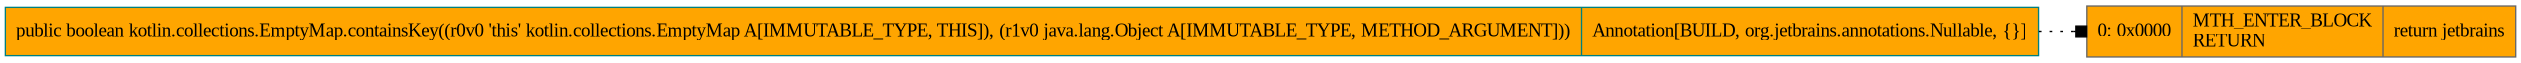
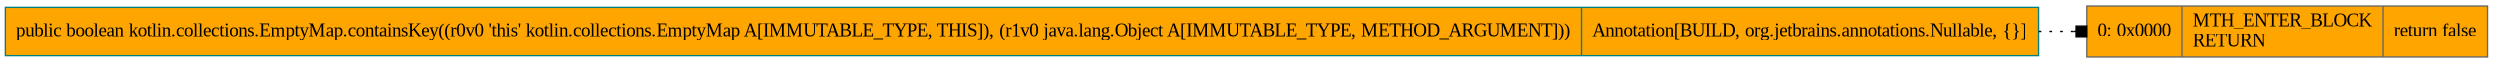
node "0: 0x0000": text "return jetbrains" -> "return false"
